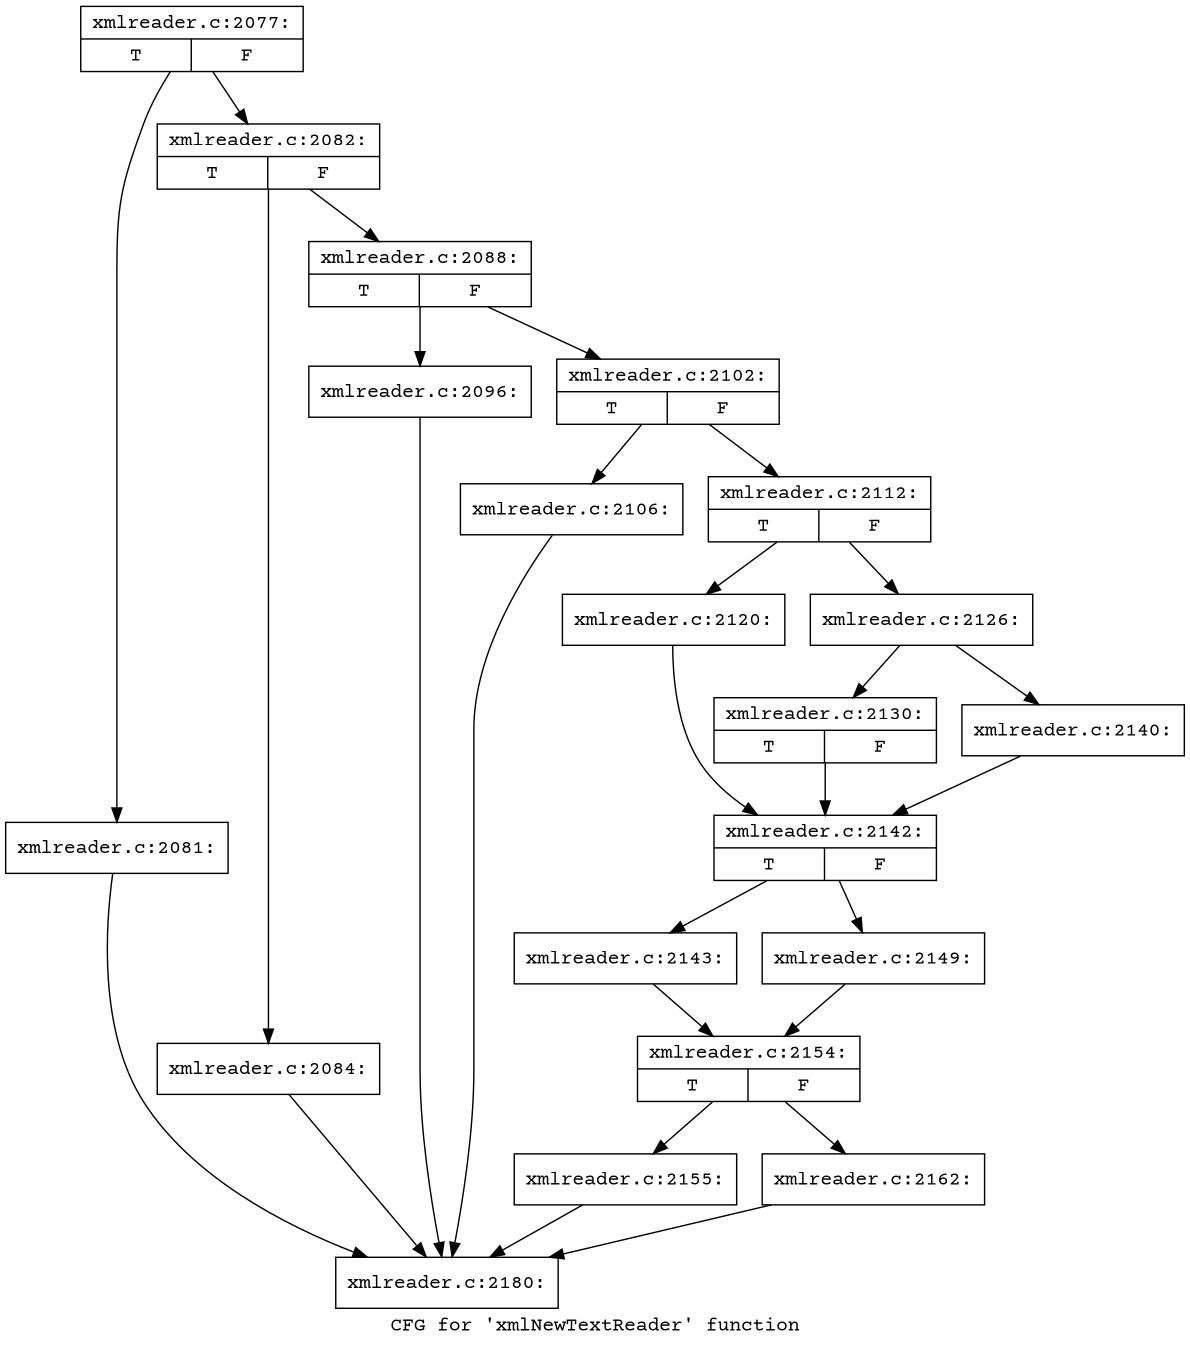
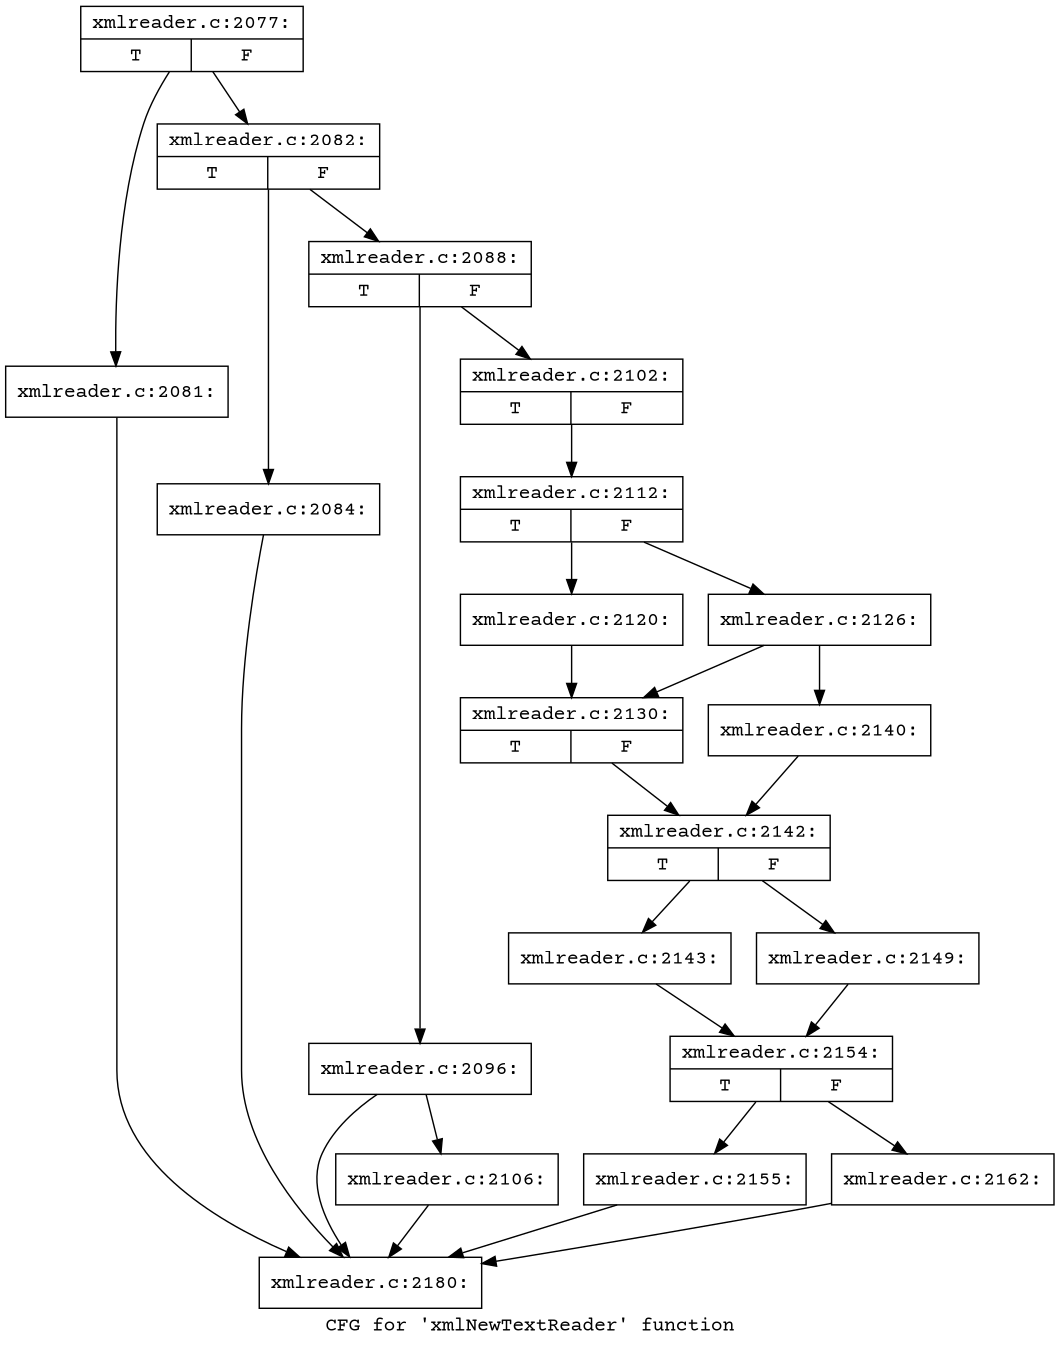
edge "xmlreader.c:2102:" -> "xmlreader.c:2106:": now "xmlreader.c:2096:" -> "xmlreader.c:2106:"
edge "xmlreader.c:2120:" -> "xmlreader.c:2142:": now "xmlreader.c:2120:" -> "xmlreader.c:2130:"
